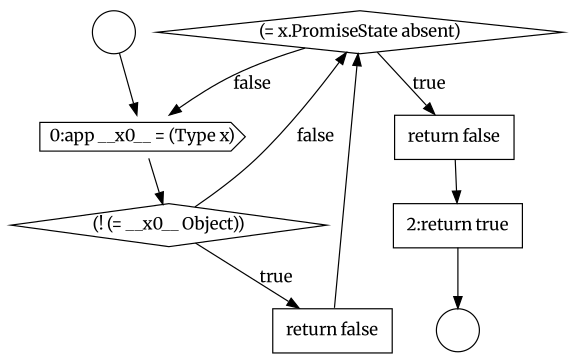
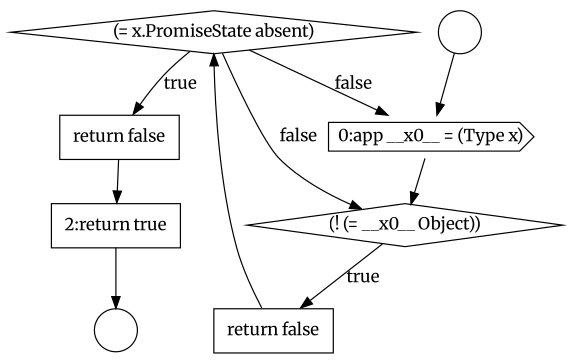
edge "(! (= __x0__ Object))" -> "(= x.PromiseState absent)": reversed
